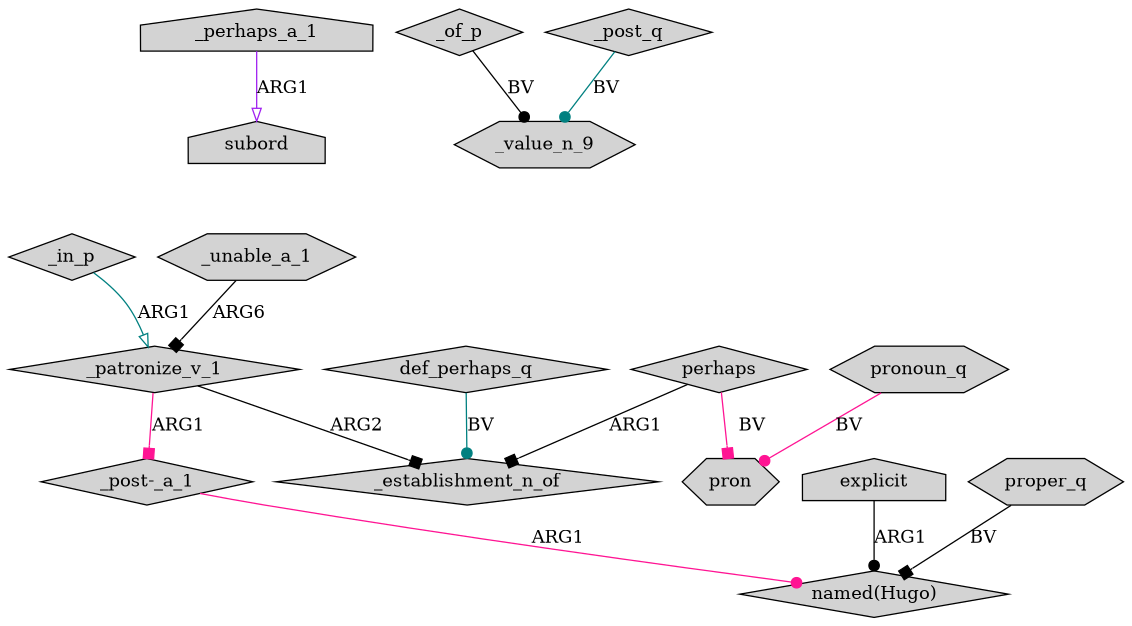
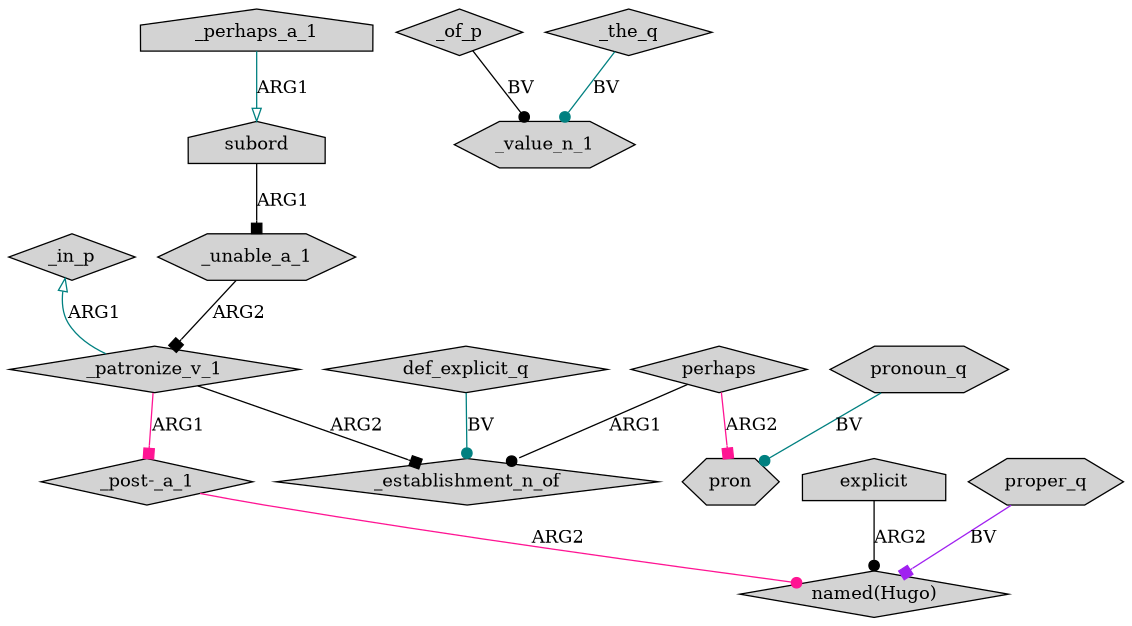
node "_post_q": label "_post_q" -> "_the_q"
edge "_perhaps_a_1" -> "subord": color purple -> teal
node "_value_n_9": label "_value_n_9" -> "_value_n_1"
edge "subord" -> "_unable_a_1": added, label "ARG1"
edge "_in_p" -> "_patronize_v_1": reversed
edge "_unable_a_1" -> "_patronize_v_1": label "ARG6" -> "ARG2"
node "def_perhaps_q": label "def_perhaps_q" -> "def_explicit_q"
edge "perhaps" -> "_establishment_n_of": arrowhead box -> dot
edge "pronoun_q" -> "pron": color deeppink -> teal
edge "perhaps" -> "pron": label "BV" -> "ARG2"
edge "proper_q" -> "named(Hugo)": color black -> purple
edge "_post-_a_1" -> "named(Hugo)": label "ARG1" -> "ARG2"
edge "explicit" -> "named(Hugo)": label "ARG1" -> "ARG2"
